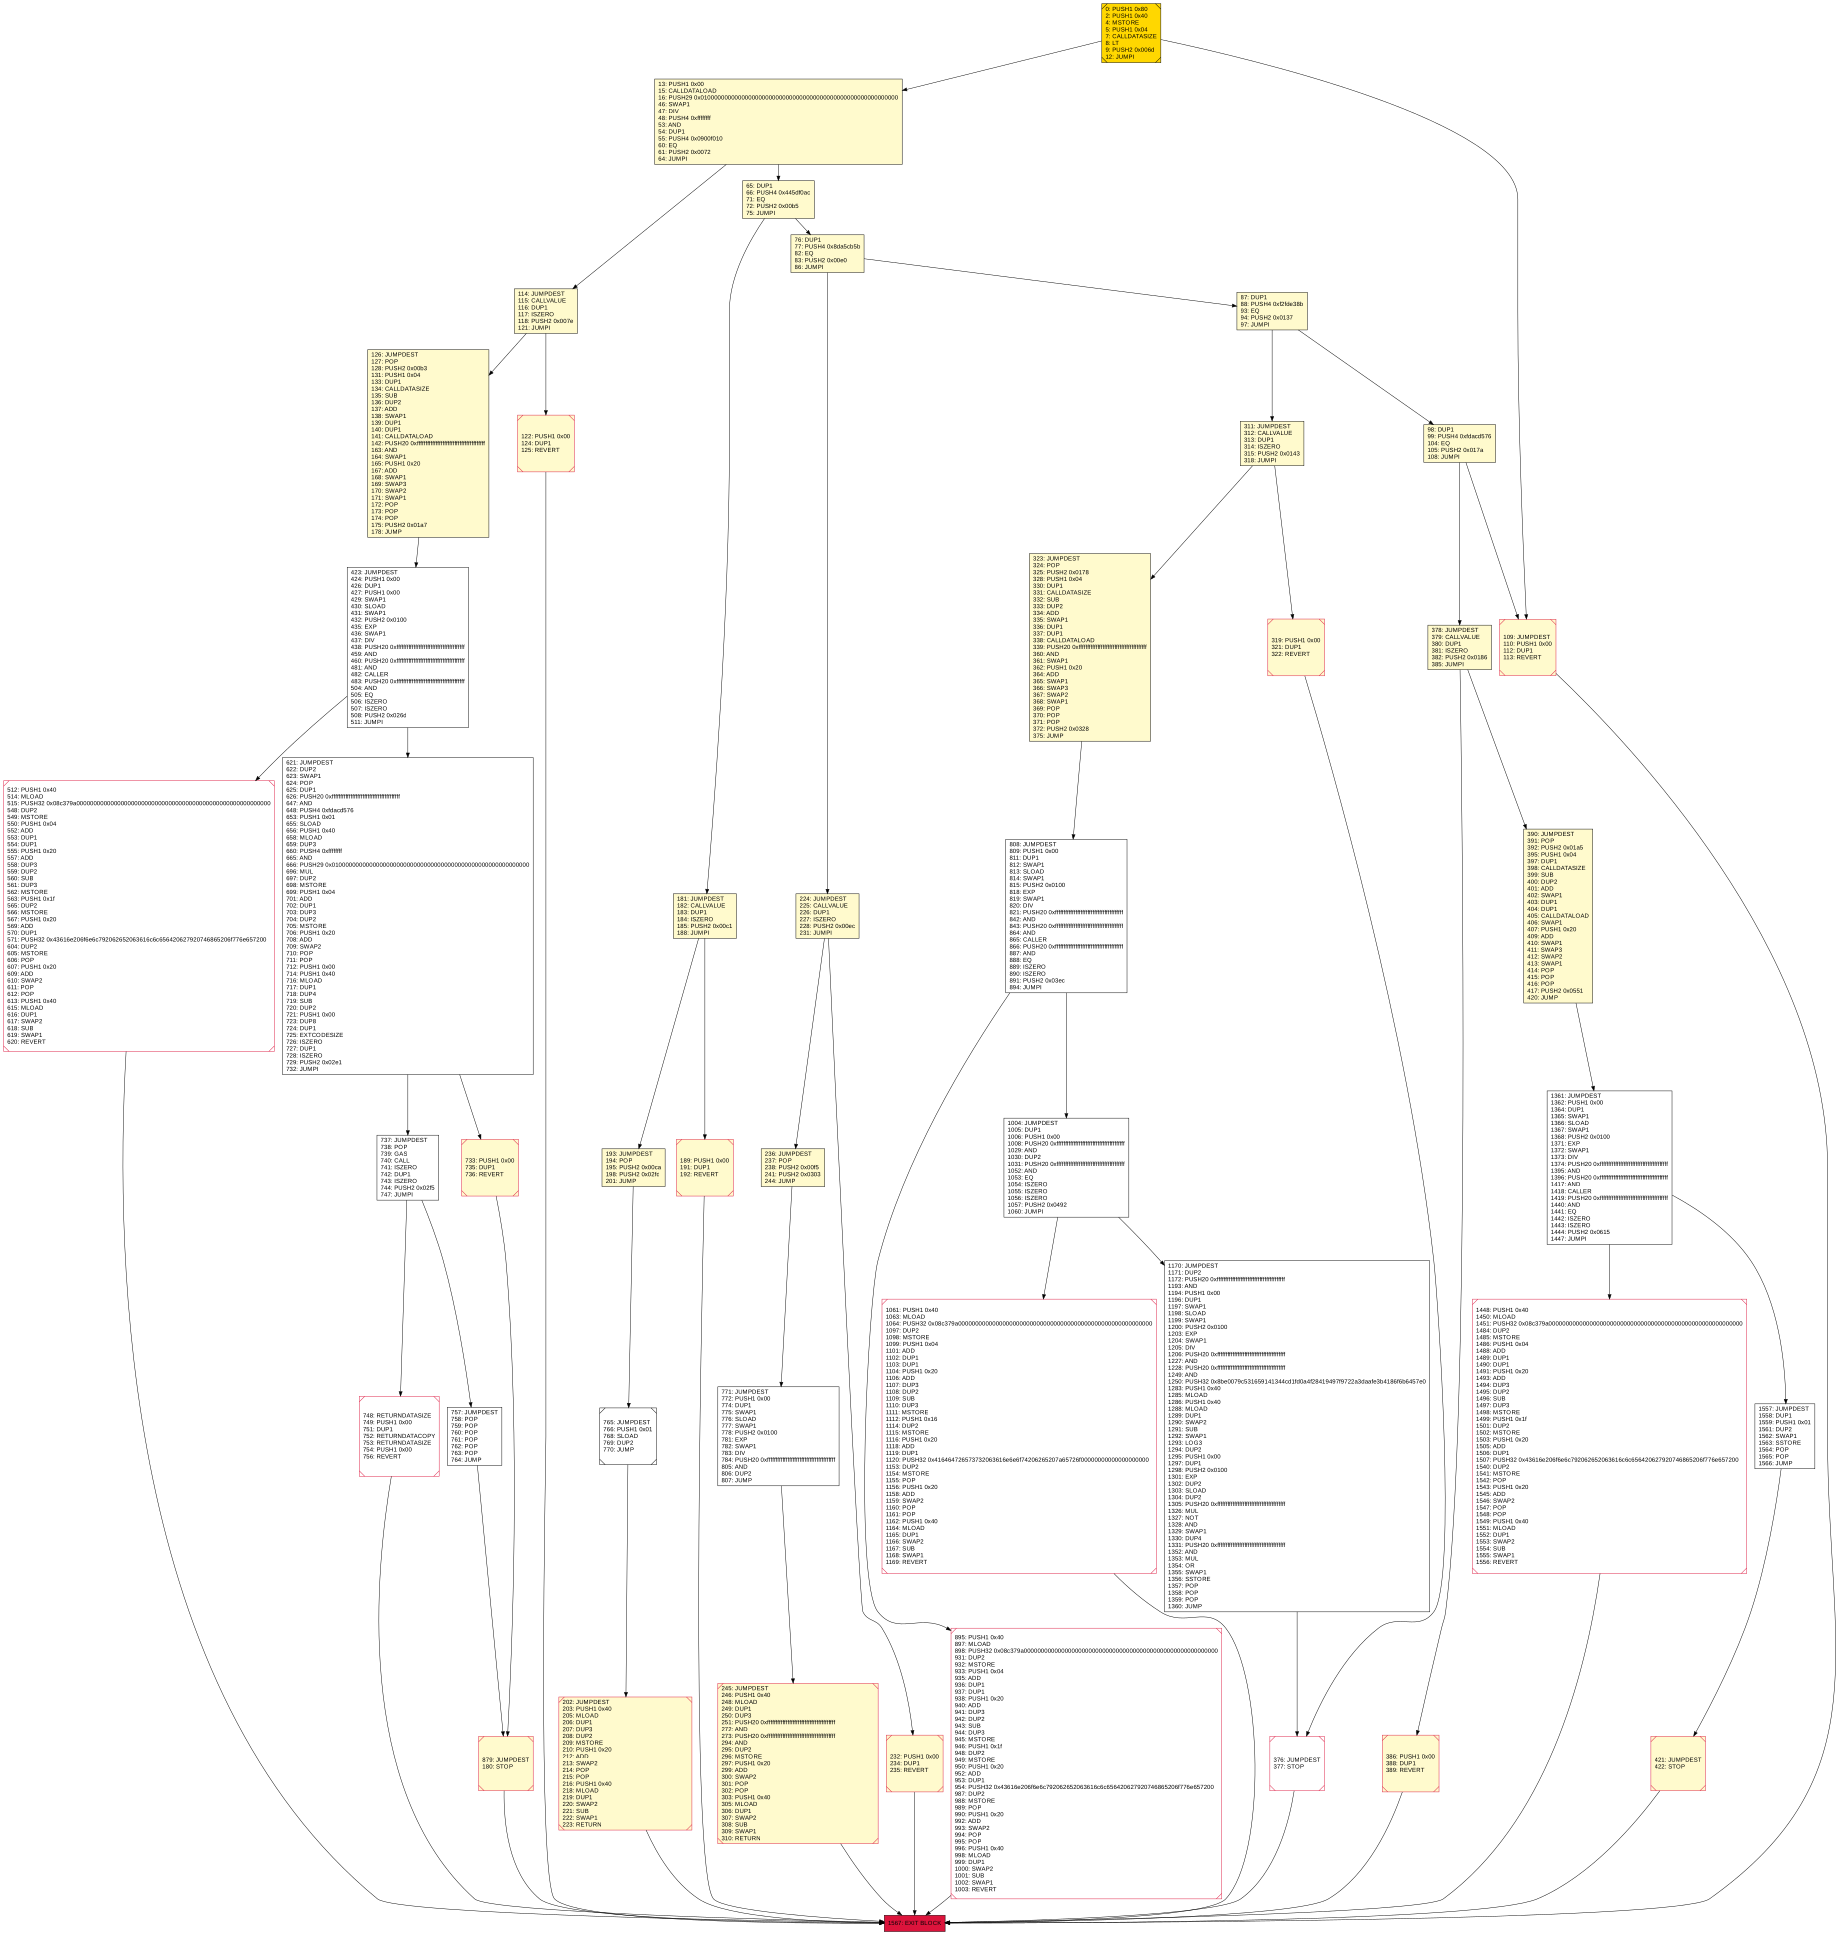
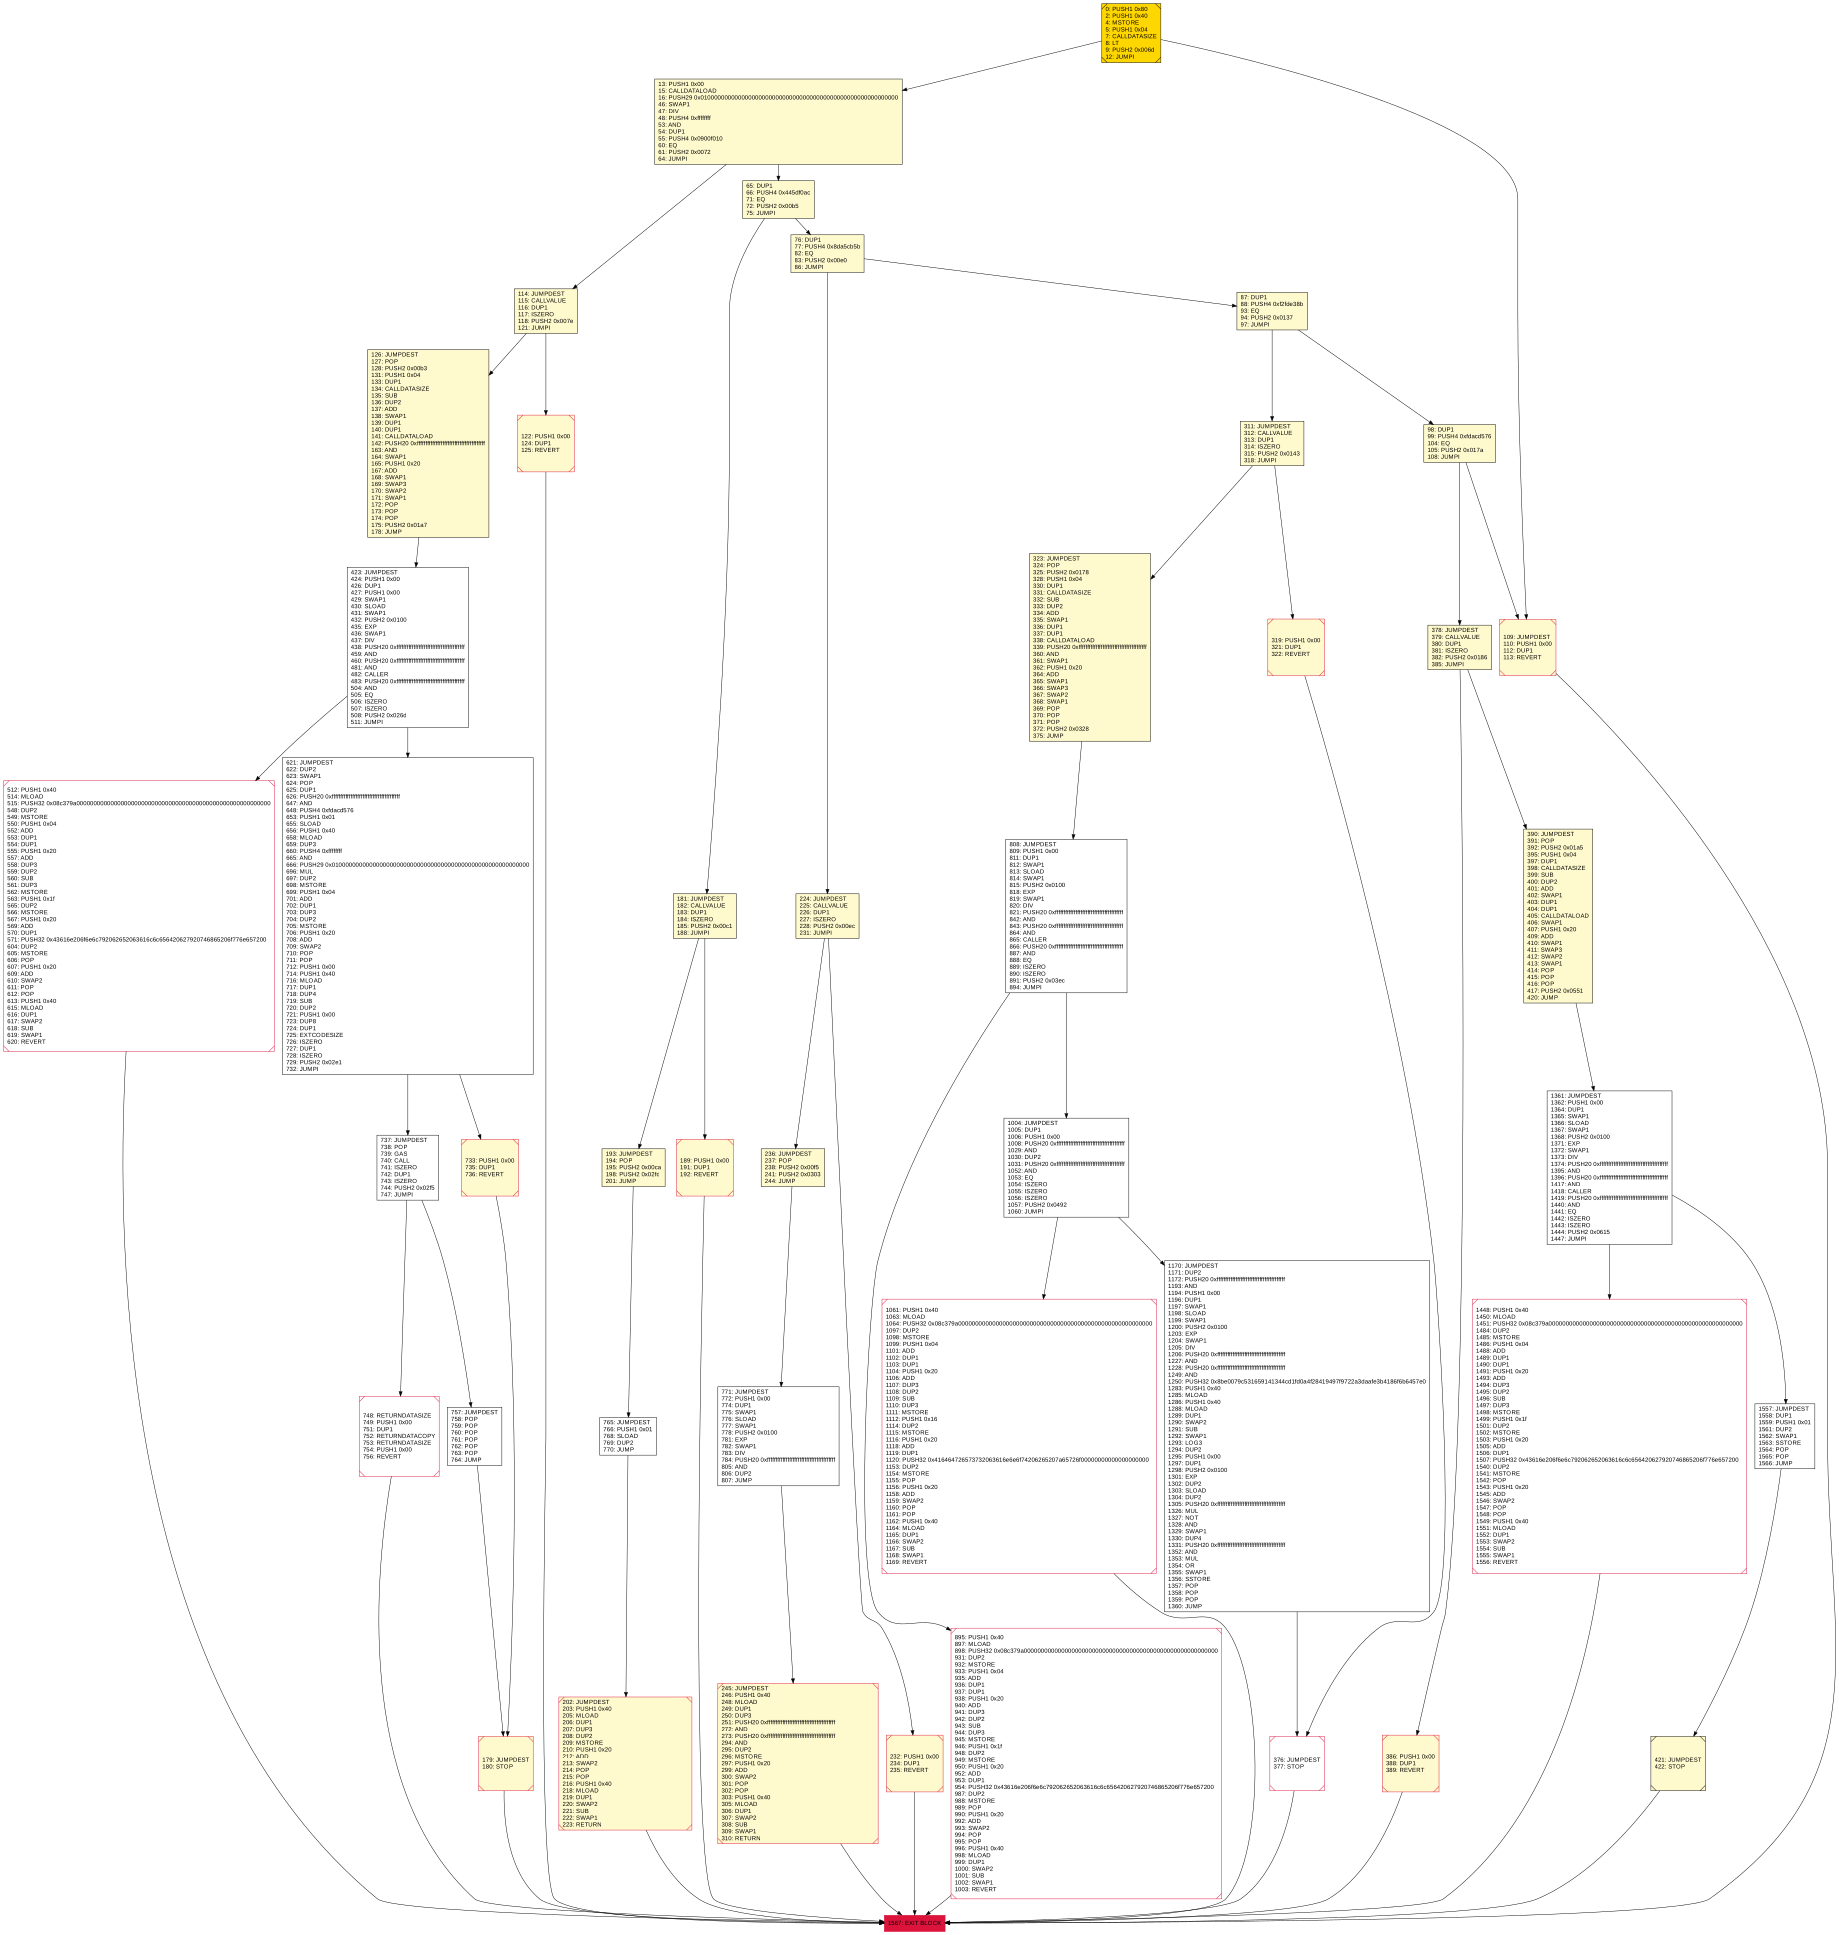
node "765: JUMPDEST 766: PUSH1 0x01 768: SLOAD 769: DUP2 770: JUMP": shape Msquare -> box
node "879: JUMPDEST 180: STOP": label "879: JUMPDEST 180: STOP" -> "179: JUMPDEST 180: STOP"
node "421: JUMPDEST 422: STOP": color crimson -> black
node "1567: EXIT BLOCK": color black -> crimson
